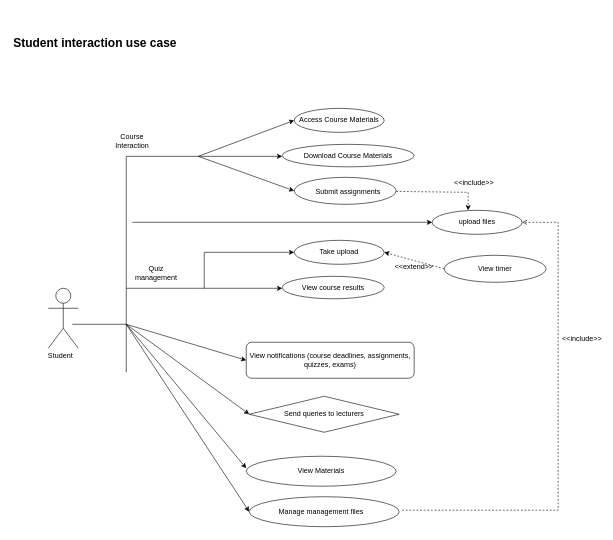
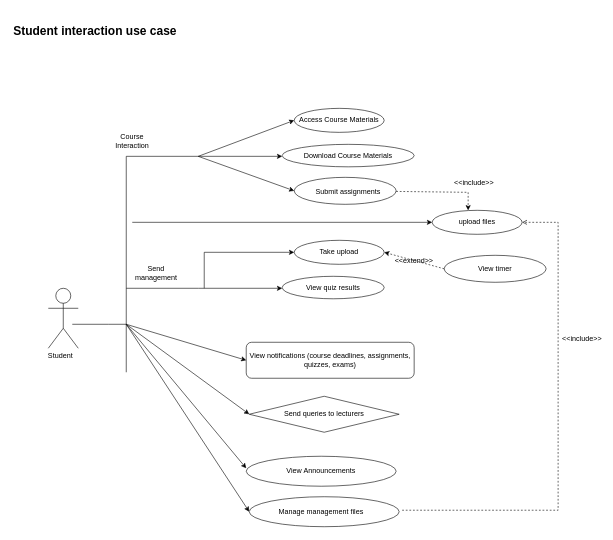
node "Student interaction use case": moved (123, 42) -> (123, 30)
node "<<extend>>": moved (414, 267) -> (414, 261)
node "Quiz management": label "Quiz management" -> "Send management"
node "View course results": label "View course results" -> "View quiz results"
node "View Materials": label "View Materials" -> "View Announcements"
